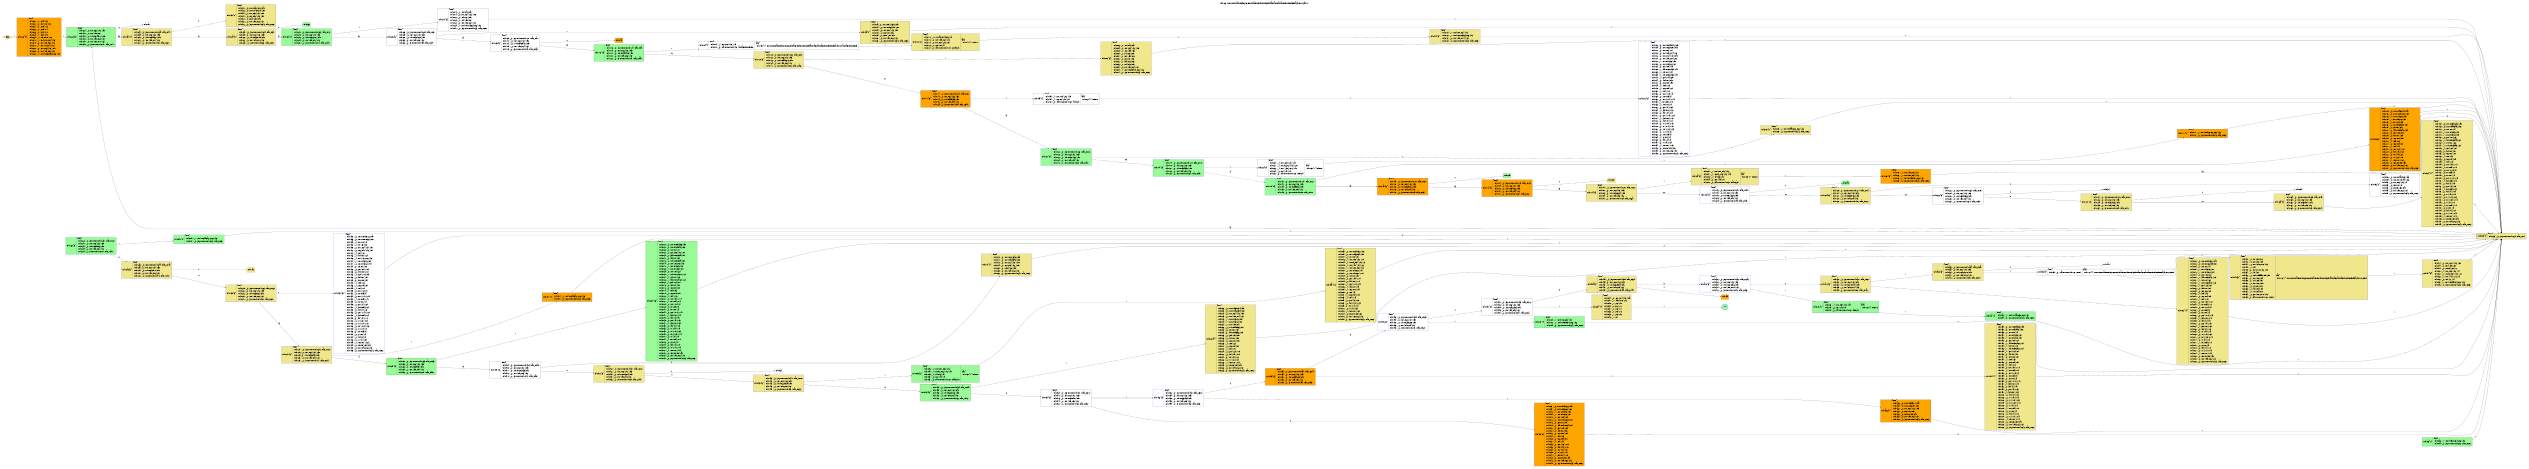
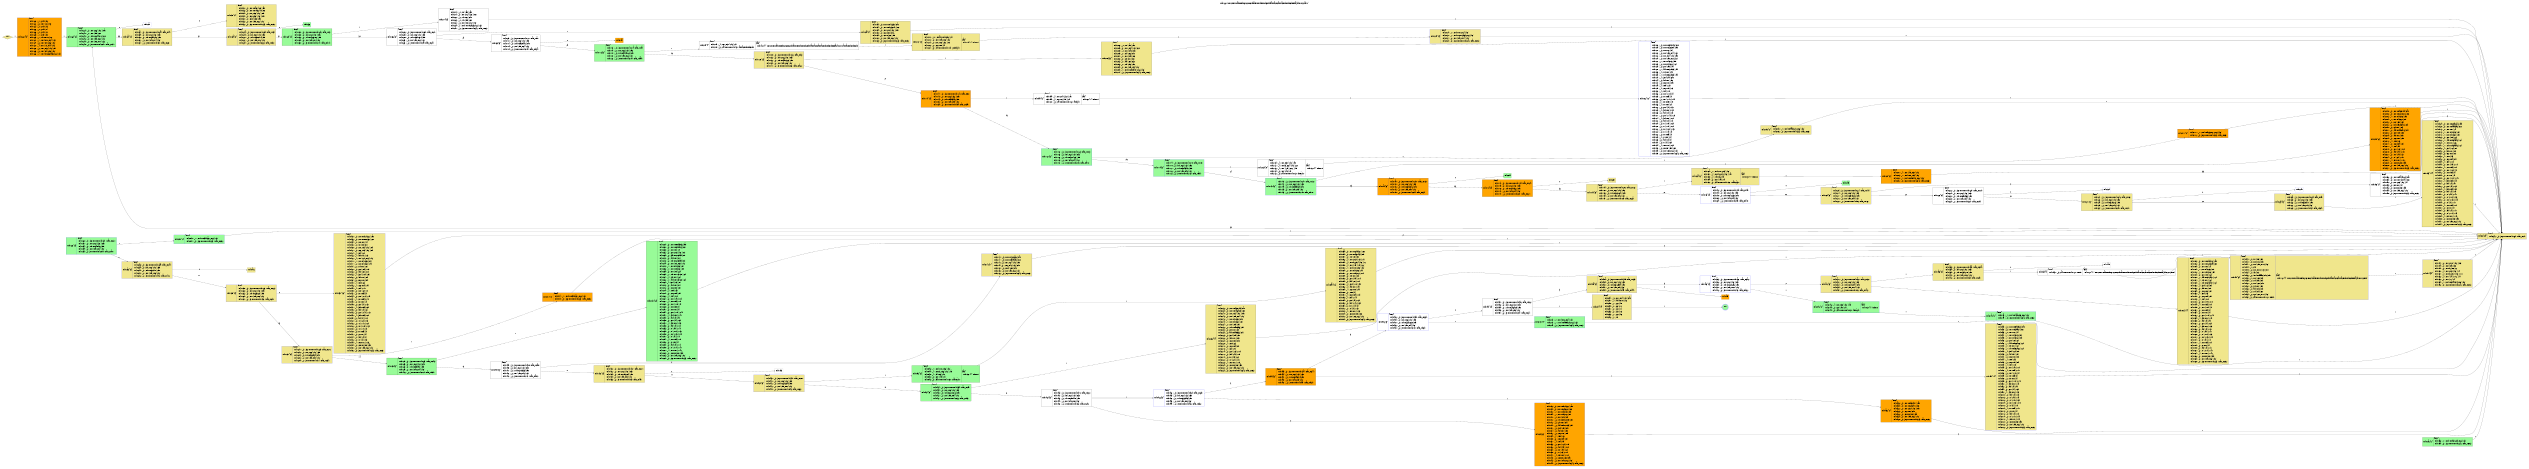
node "Entry": label "Entry" -> "Users"
node "0x401d50 [152]": fillcolor white -> khaki
